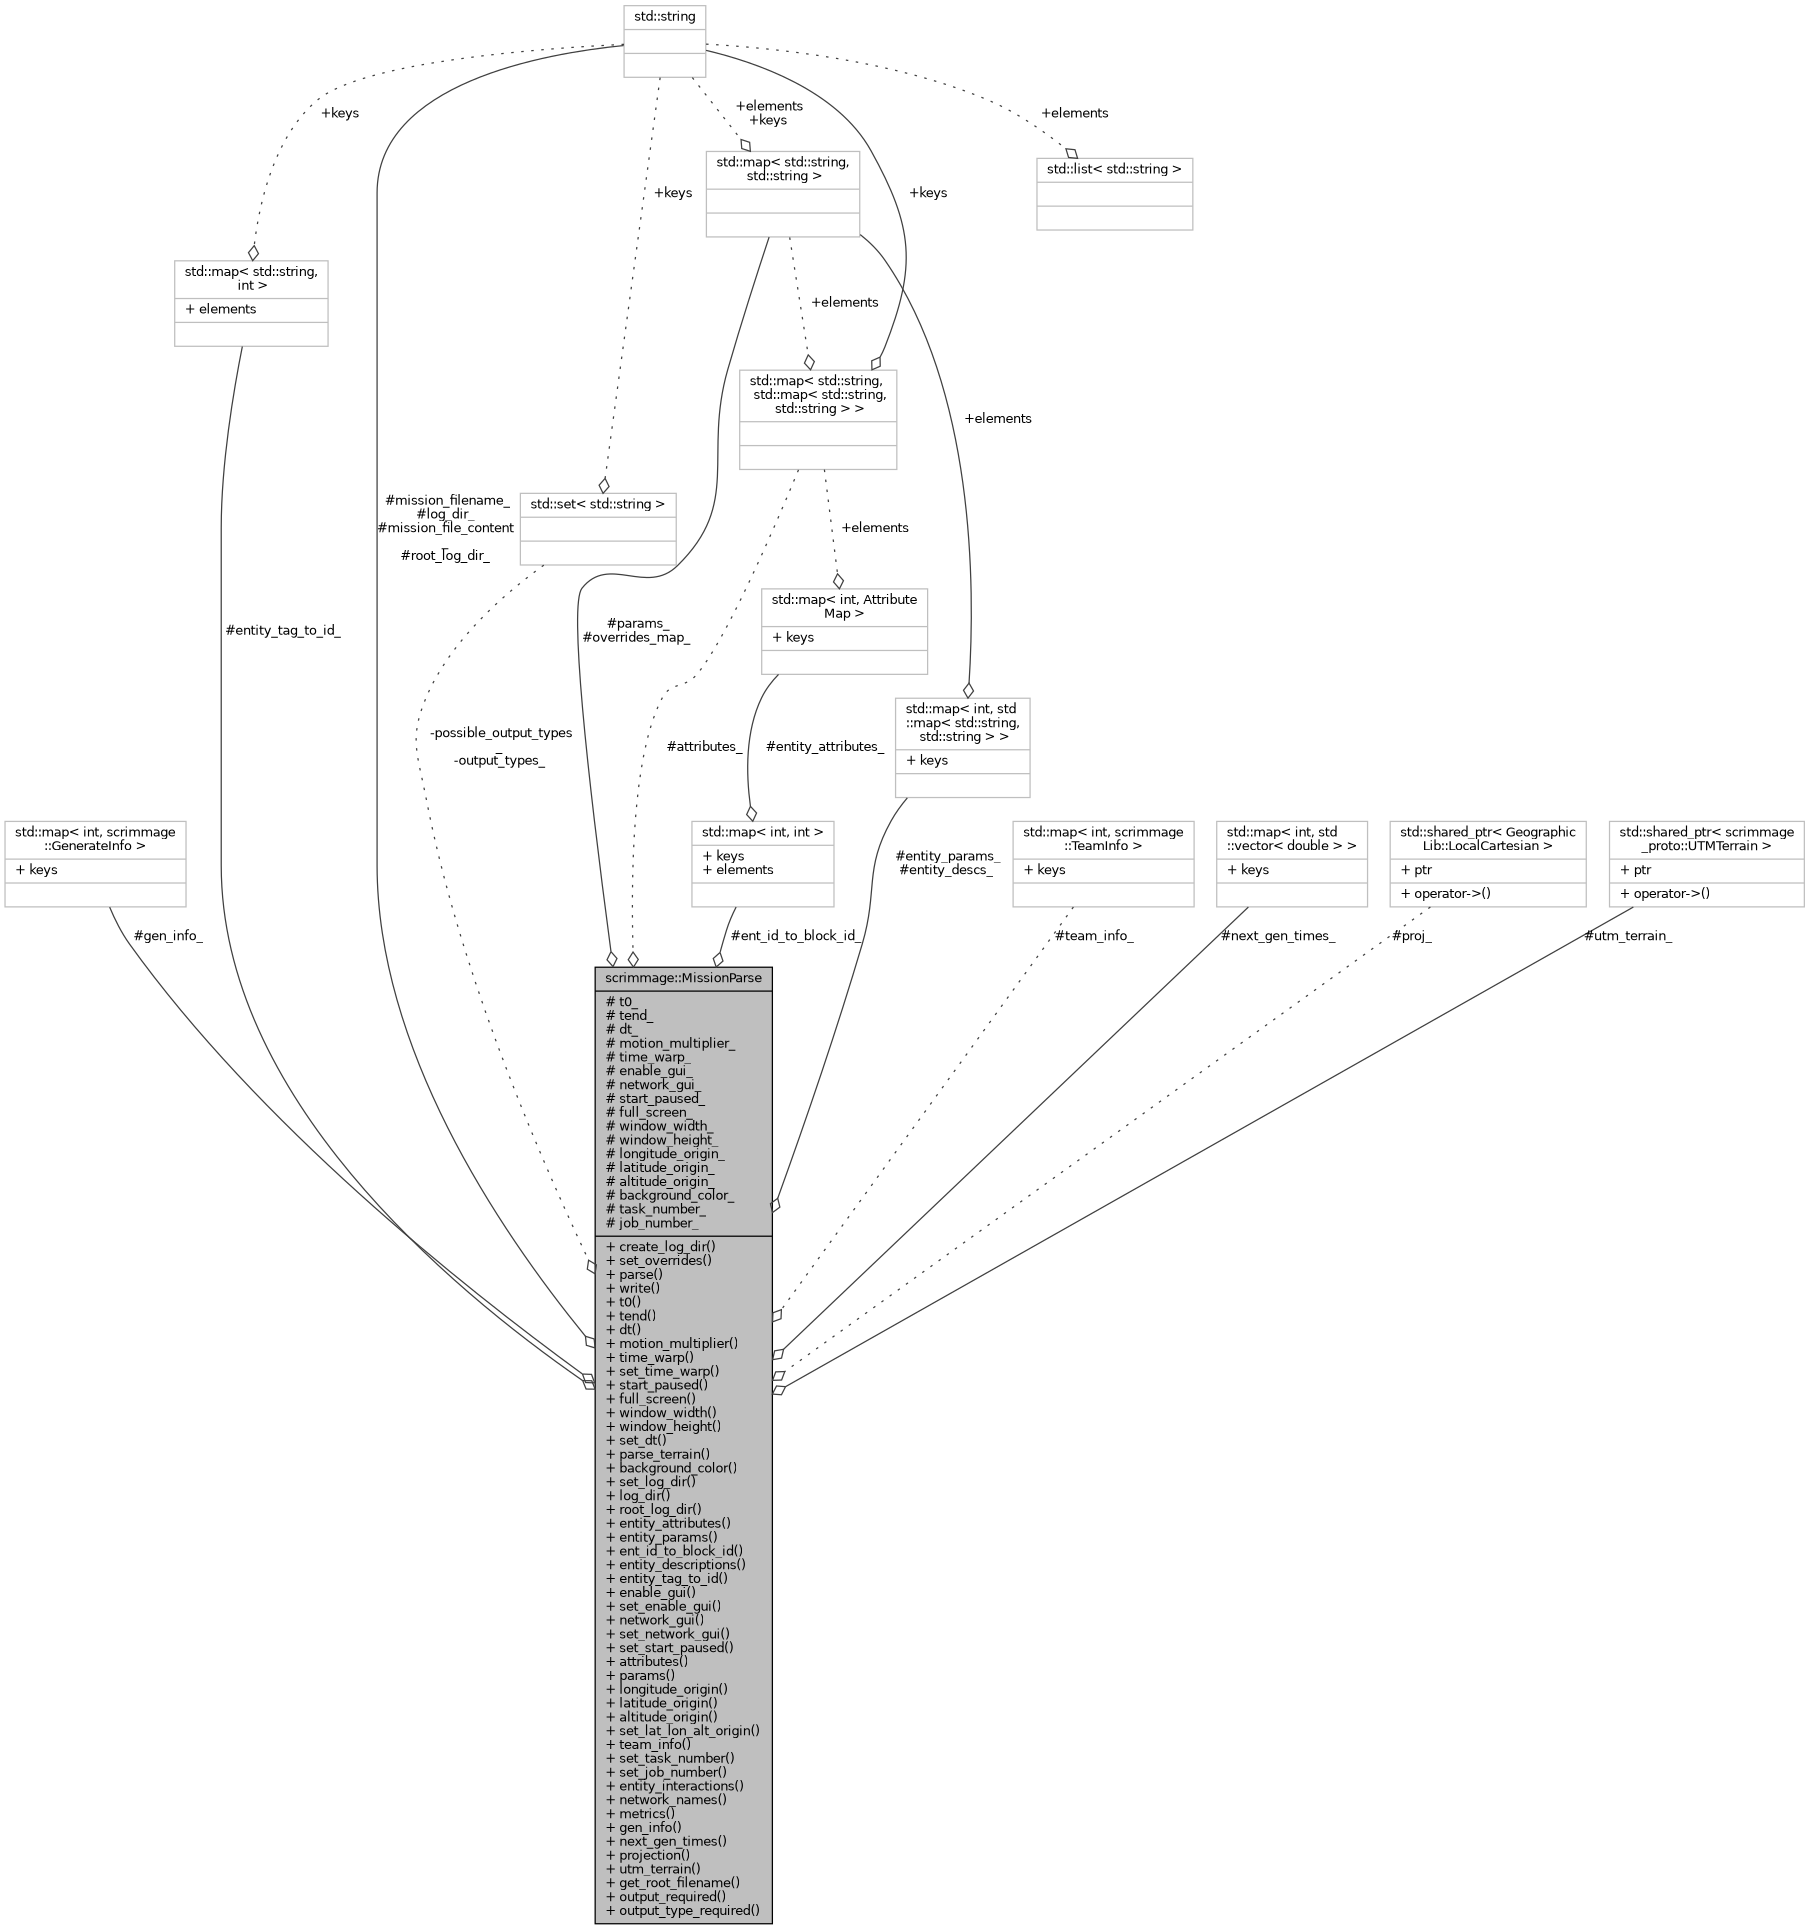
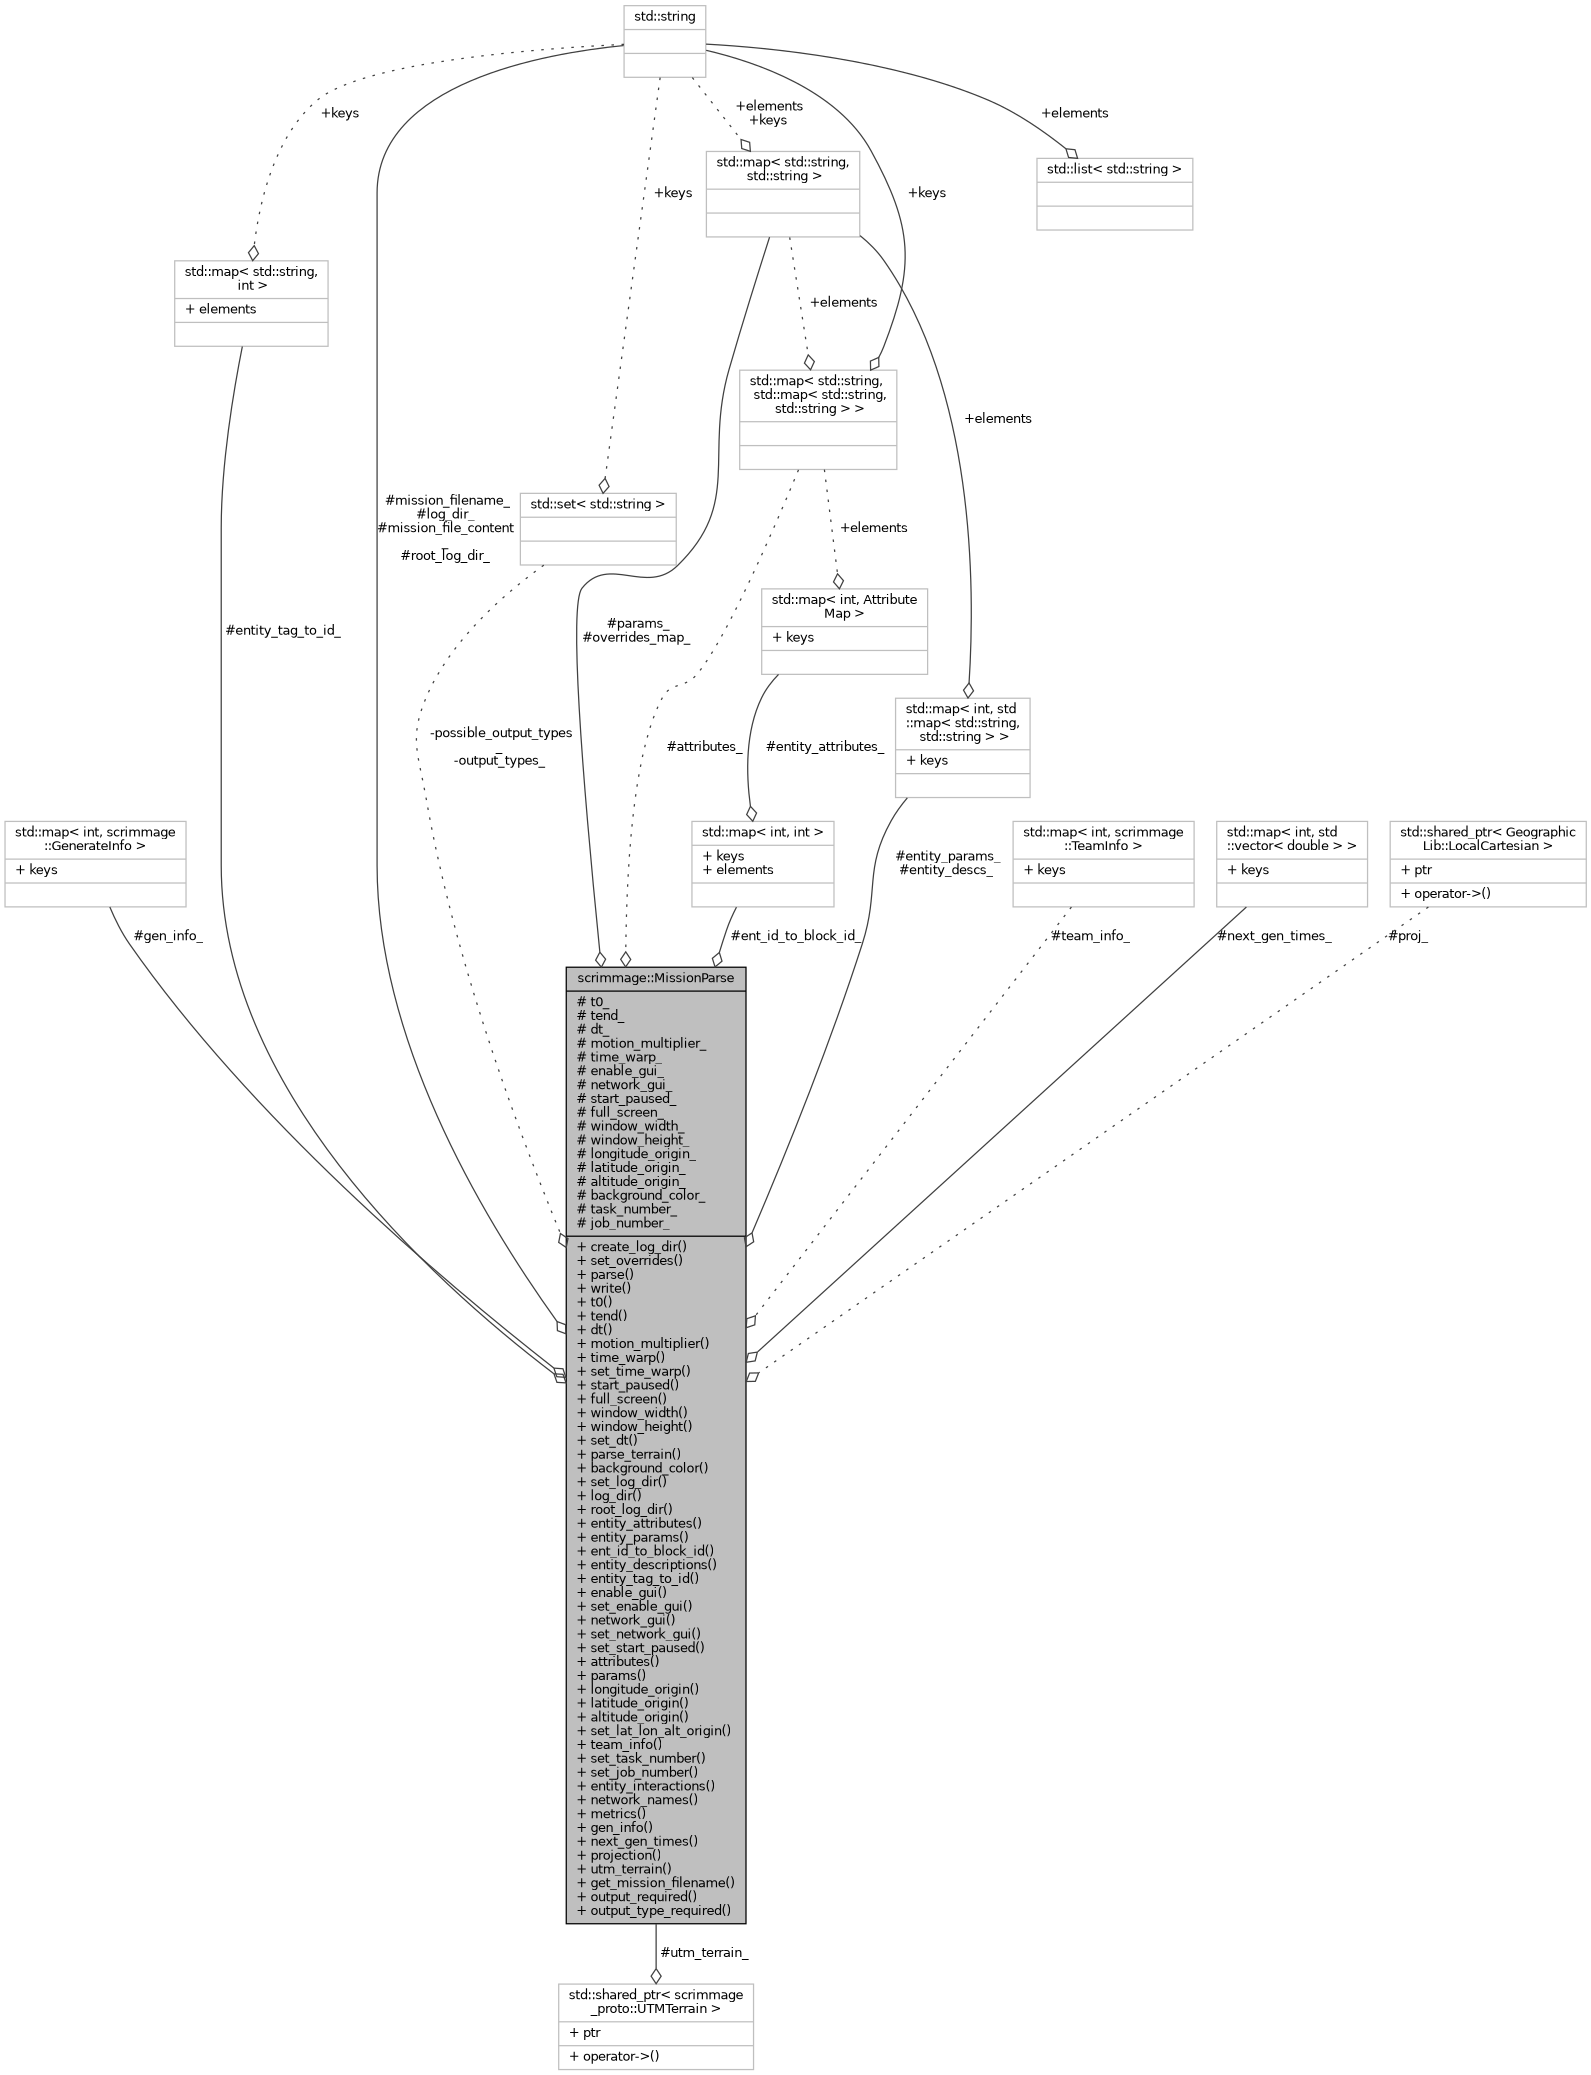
edge "std::string" -> "std::list< std::string >": style dotted -> solid
edge "std::shared_ptr< scrimmage" -> "scrimmage::MissionParse": reversed
node "scrimmage::MissionParse": text "+ get_root_filename()" -> "+ get_mission_filename()"
